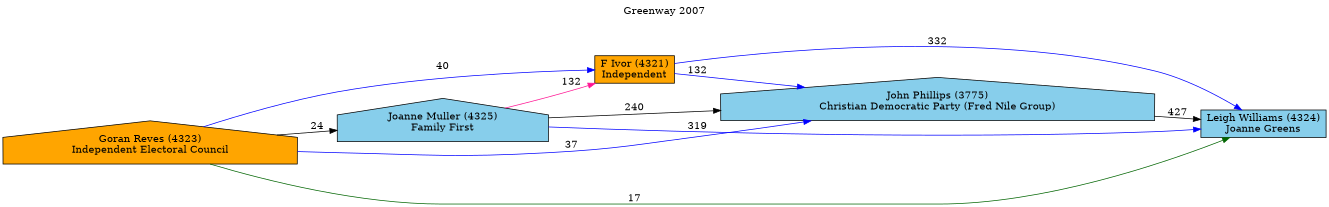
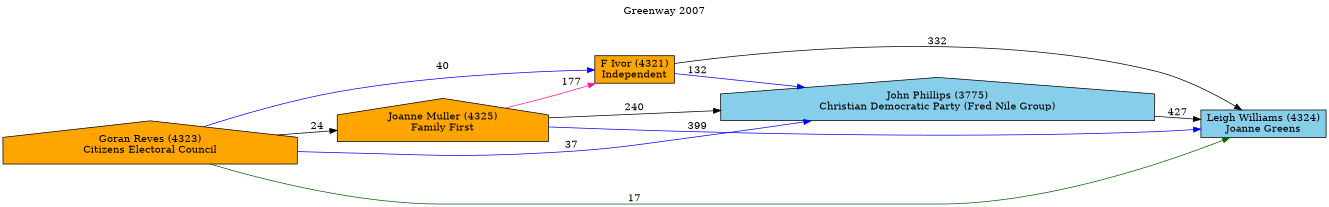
edge "F Ivor (4321) Independent" -> "Leigh Williams (4324) Joanne Greens": color blue -> black
edge "Joanne Muller (4325) Family First" -> "F Ivor (4321) Independent": label "132" -> "177"
node "Joanne Muller (4325) Family First": fillcolor skyblue -> orange
edge "Joanne Muller (4325) Family First" -> "Leigh Williams (4324) Joanne Greens": label "319" -> "399"
node "Goran Reves (4323) Independent Electoral Council": label "Goran Reves (4323) Independent Electoral Council" -> "Goran Reves (4323) Citizens Electoral Council"
